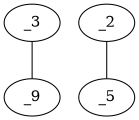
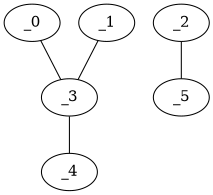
node "_0": added
node "_1": added
node "_9": label "_9" -> "_4"
